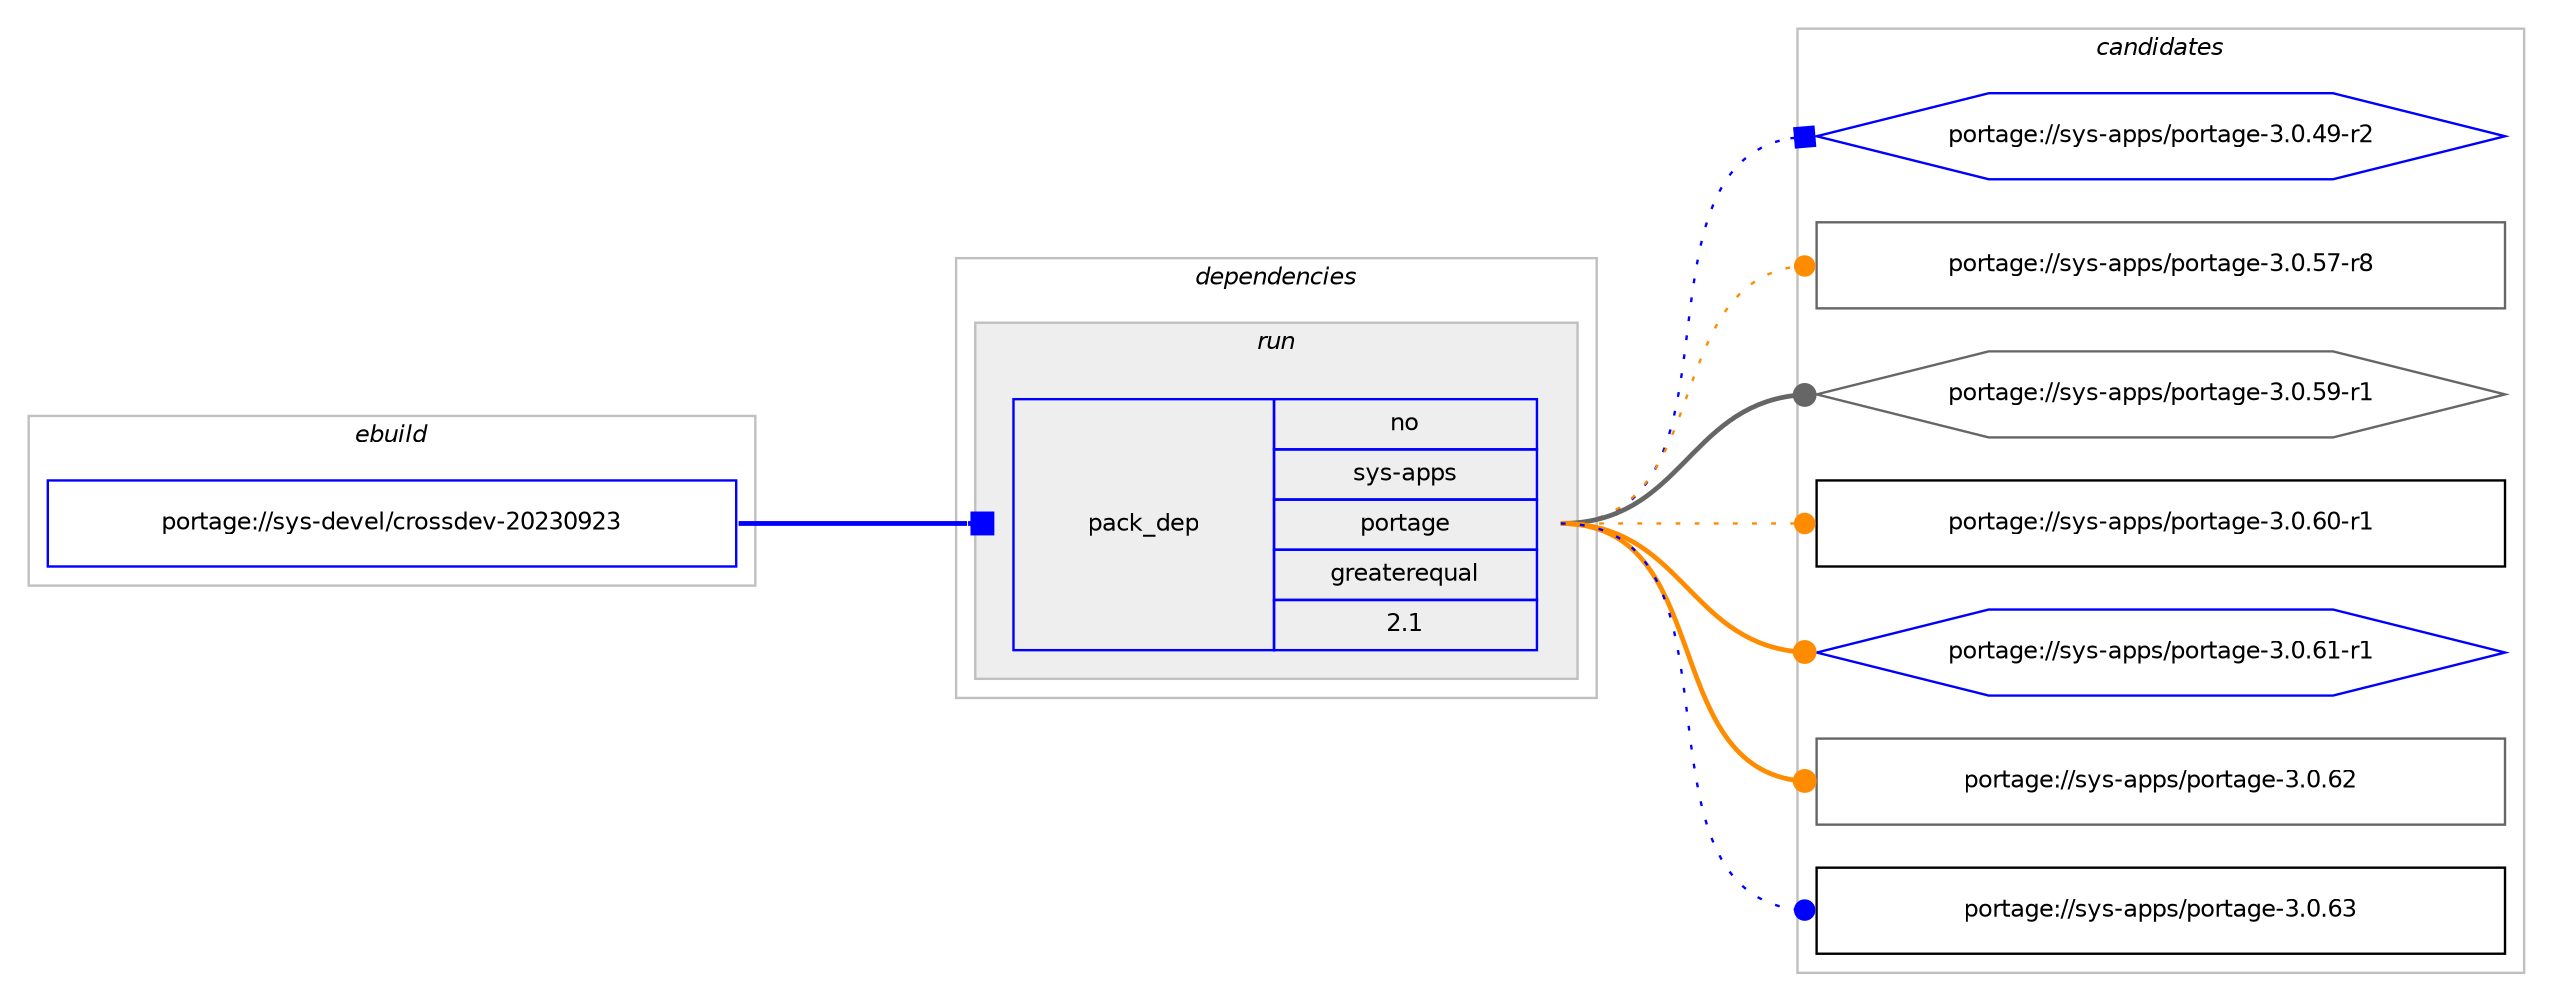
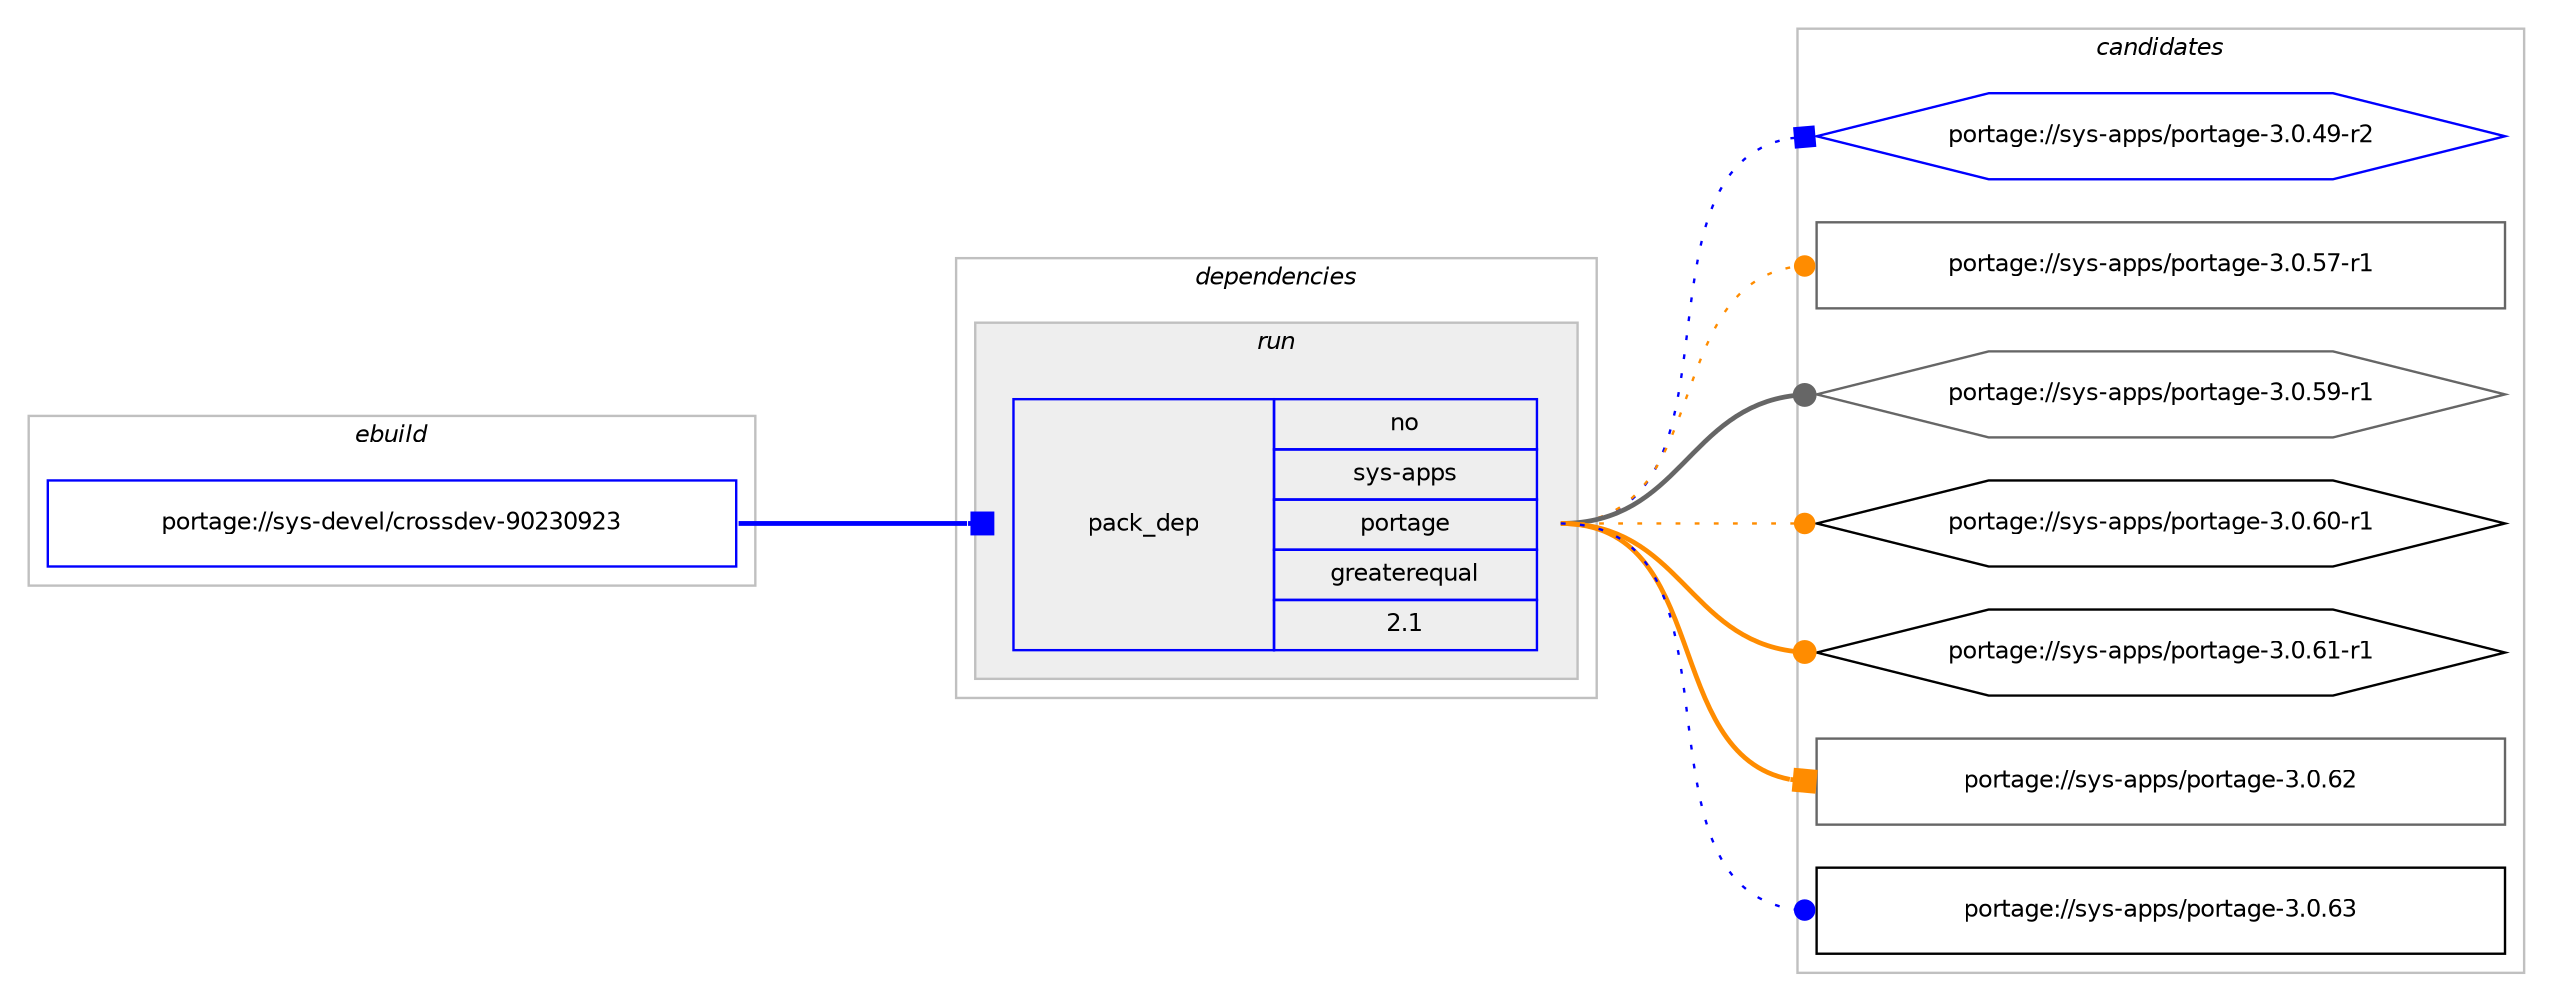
node "portage://sys-apps/portage-3.0.57-r8": label "portage://sys-apps/portage-3.0.57-r8" -> "portage://sys-apps/portage-3.0.57-r1"
node "portage://sys-devel/crossdev-20230923": label "portage://sys-devel/crossdev-20230923" -> "portage://sys-devel/crossdev-90230923"
node "portage://sys-apps/portage-3.0.60-r1": shape box -> hexagon
node "portage://sys-apps/portage-3.0.61-r1": color blue -> black
edge "pack_dep" -> "portage://sys-apps/portage-3.0.62": arrowhead dot -> box
